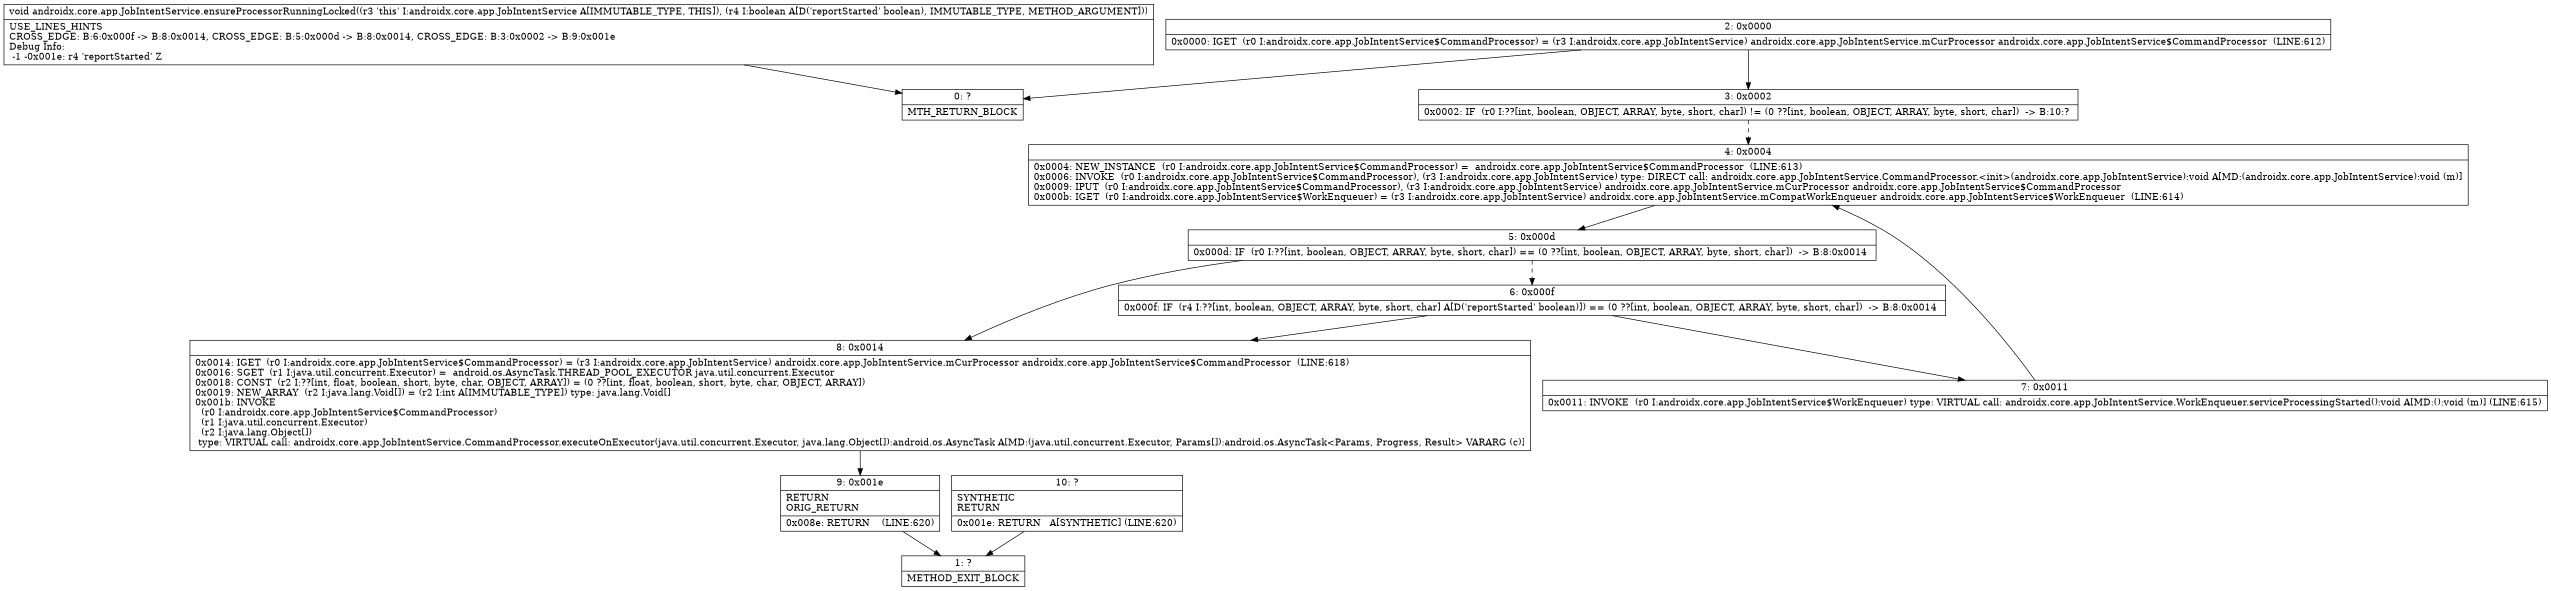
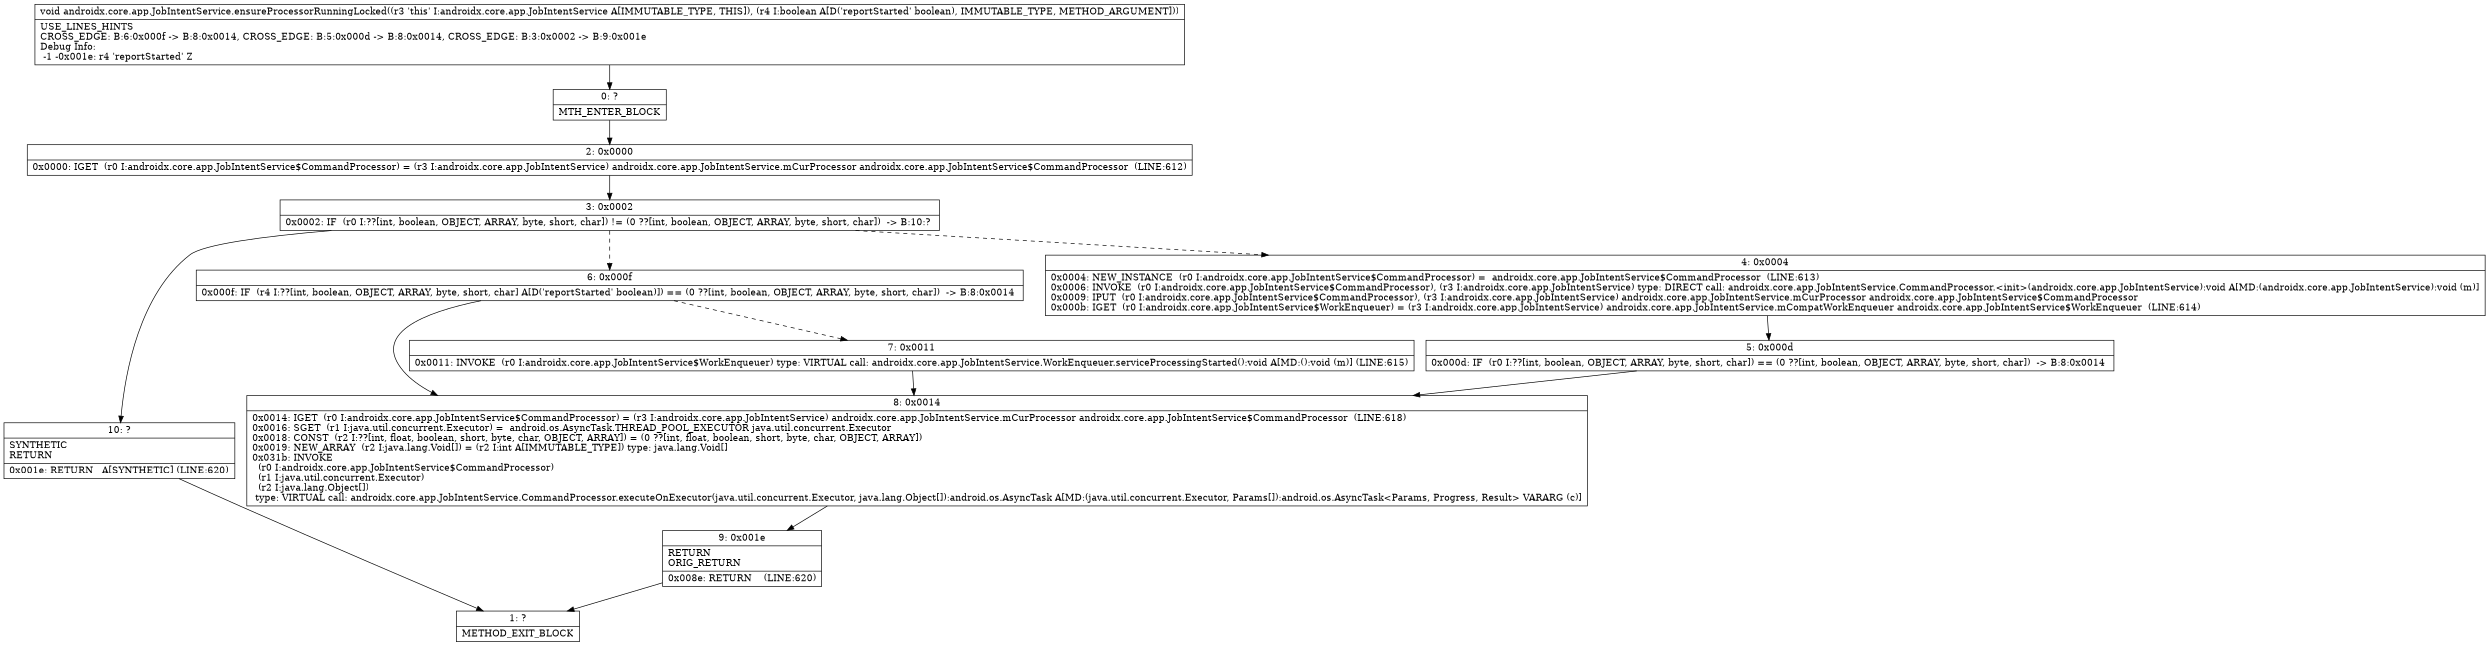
edge "2: 0x0000" -> "0: ?": reversed
node "0: ?": text "MTH_RETURN_BLOCK" -> "MTH_ENTER_BLOCK"
edge "3: 0x0002" -> "10: ?": added
edge "5: 0x000d" -> "6: 0x000f": now "3: 0x0002" -> "6: 0x000f"
edge "7: 0x0011" -> "4: 0x0004": now "7: 0x0011" -> "8: 0x0014"
edge "6: 0x000f" -> "7: 0x0011": style solid -> dashed
node "8: 0x0014": text "0x001b: INVOKE" -> "0x031b: INVOKE"
